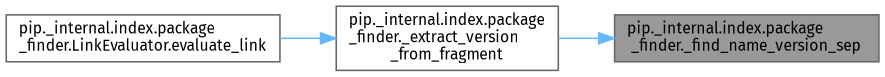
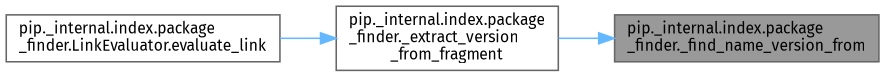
node "pip._internal.index.package _finder._find_name_version_sep": label "pip._internal.index.package _finder._find_name_version_sep" -> "pip._internal.index.package _finder._find_name_version_from"
